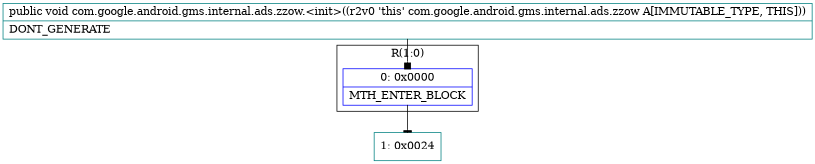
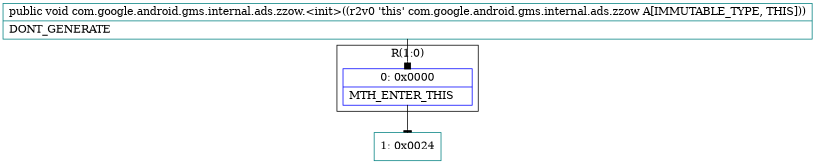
node "0: 0x0000": text "MTH_ENTER_BLOCK" -> "MTH_ENTER_THIS"
